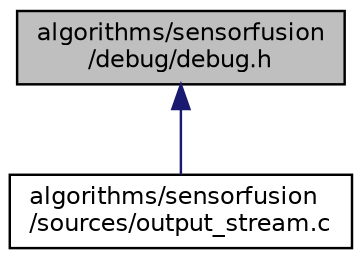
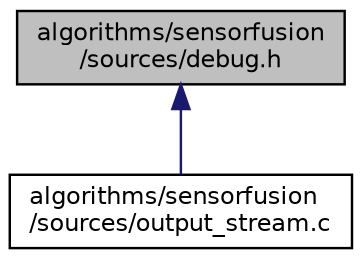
node "algorithms/sensorfusion /debug/debug.h": label "algorithms/sensorfusion /debug/debug.h" -> "algorithms/sensorfusion /sources/debug.h"
